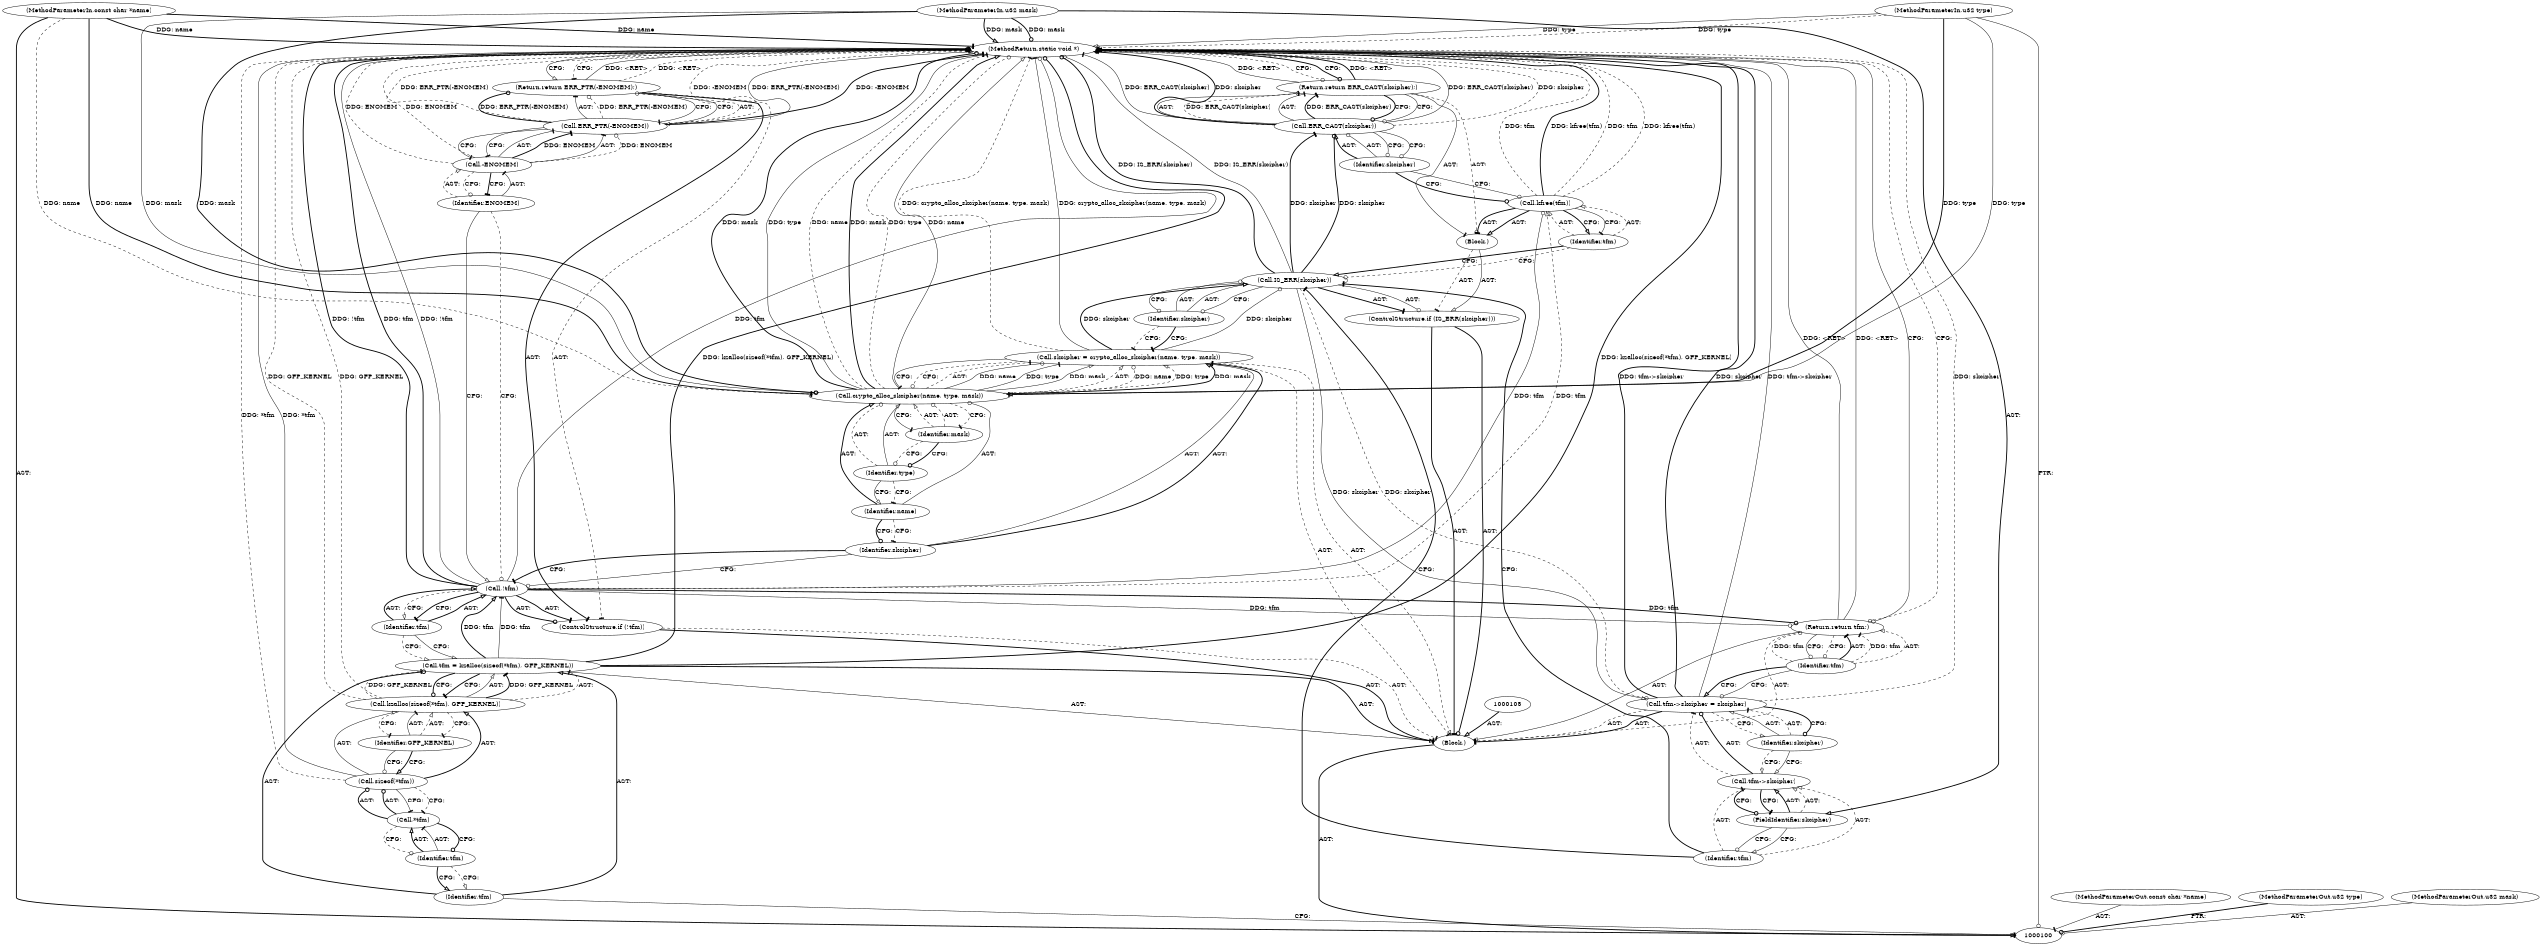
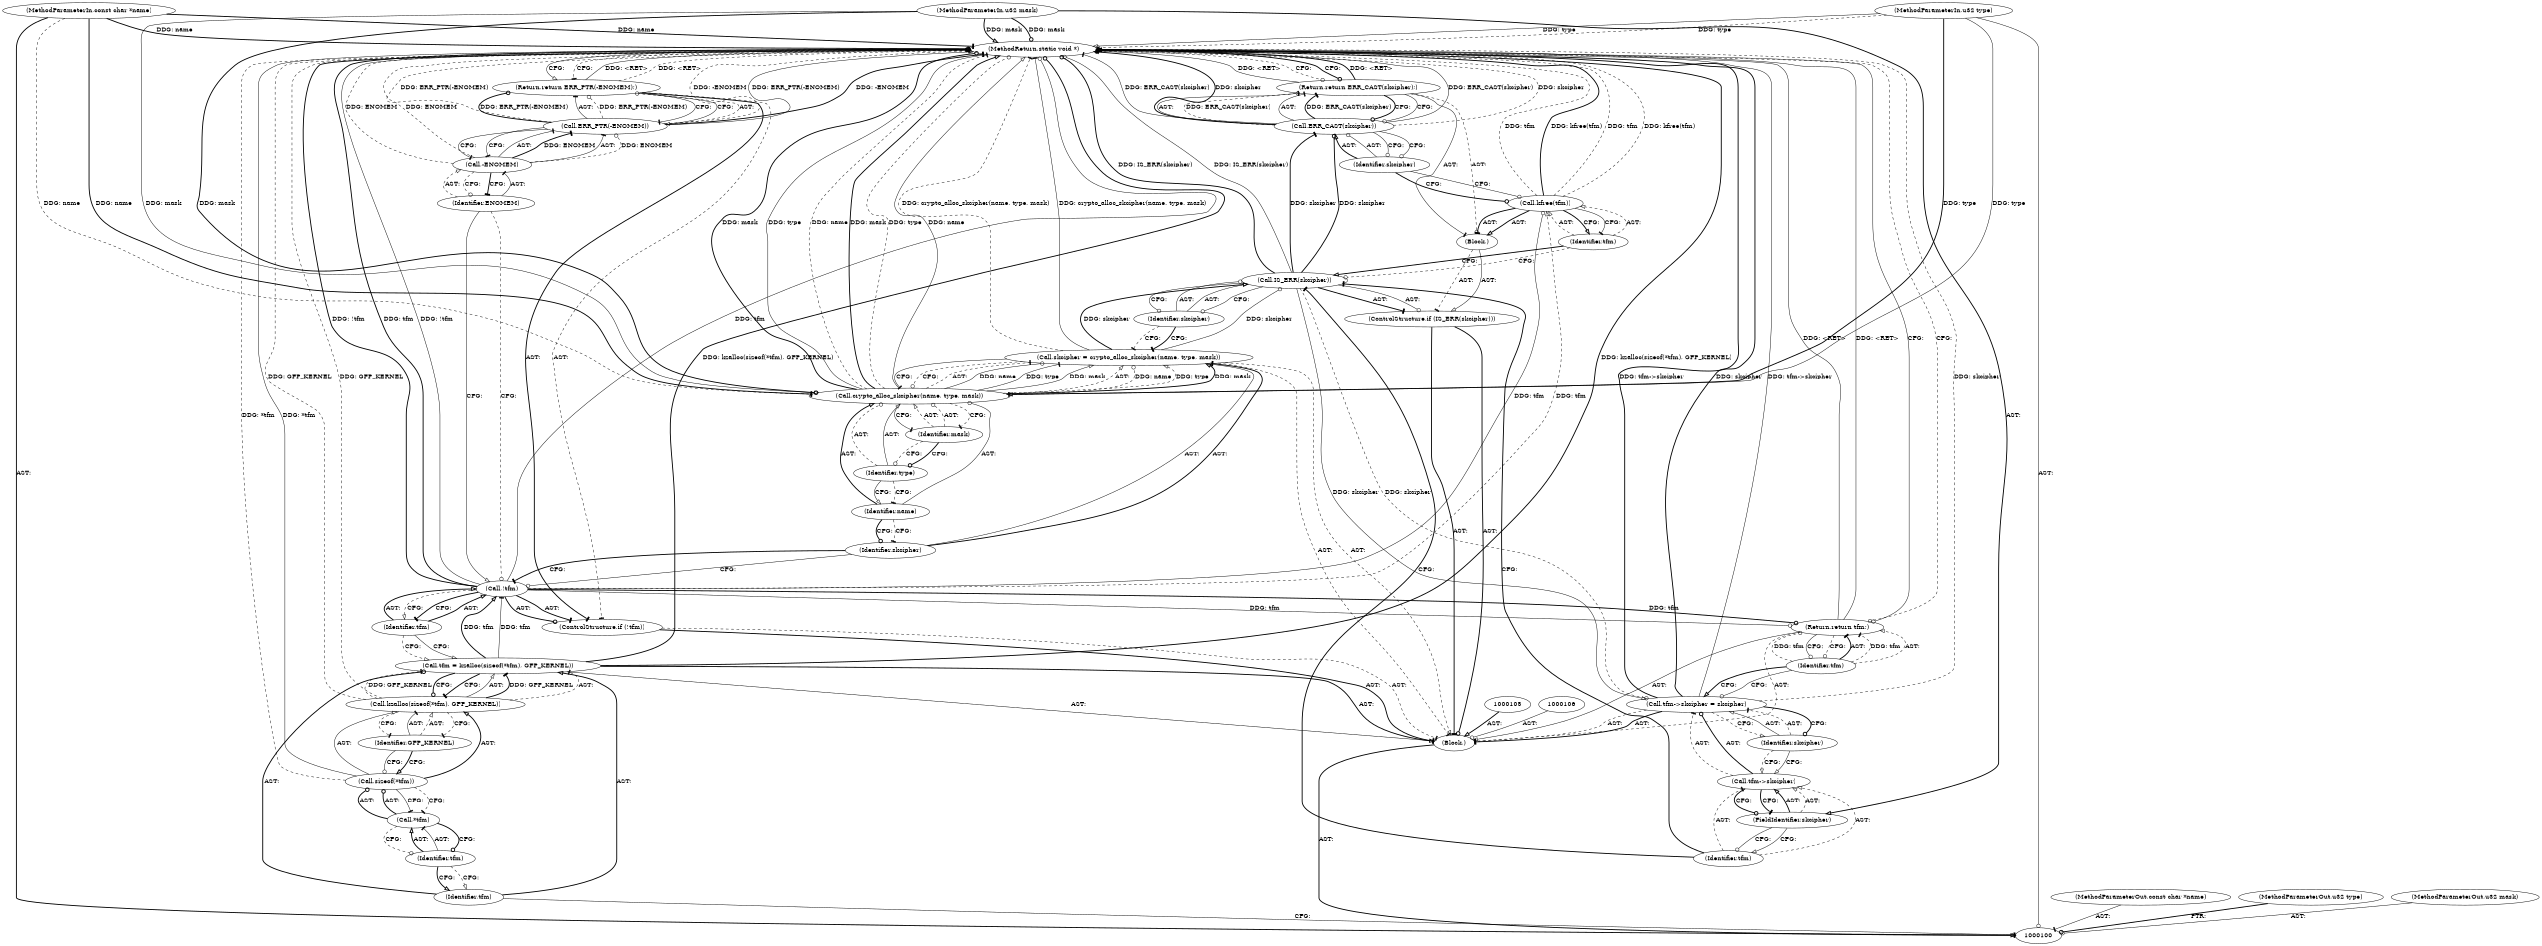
edge "(MethodParameterIn,u32 type)" -> "1000100": label "PTR: " -> "AST: "
node "1000106": added
